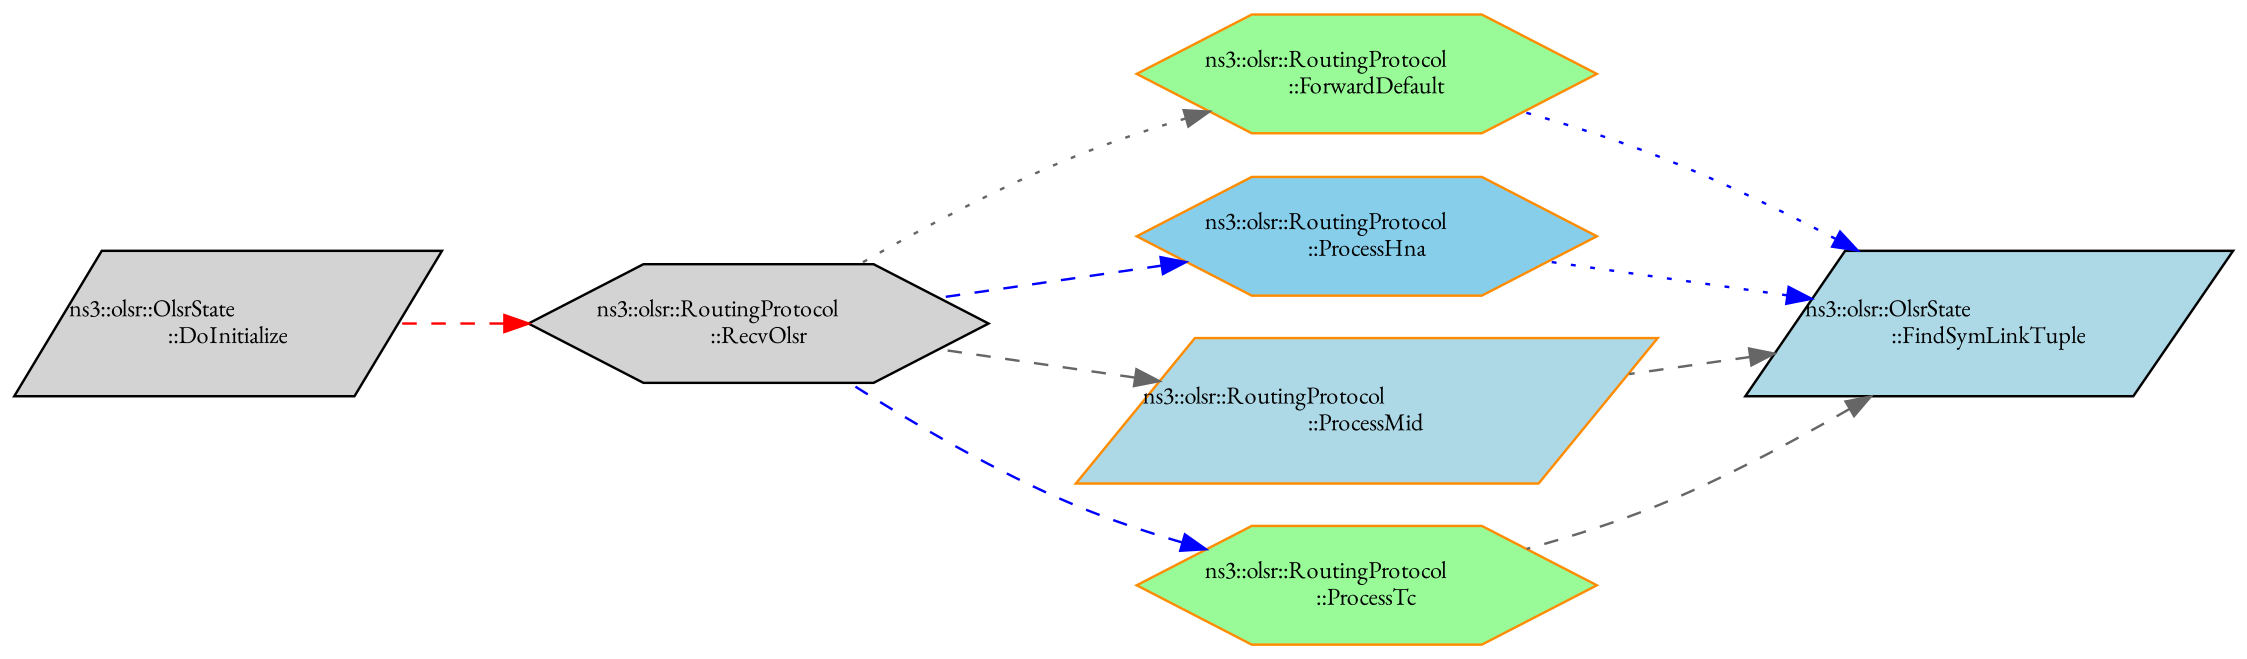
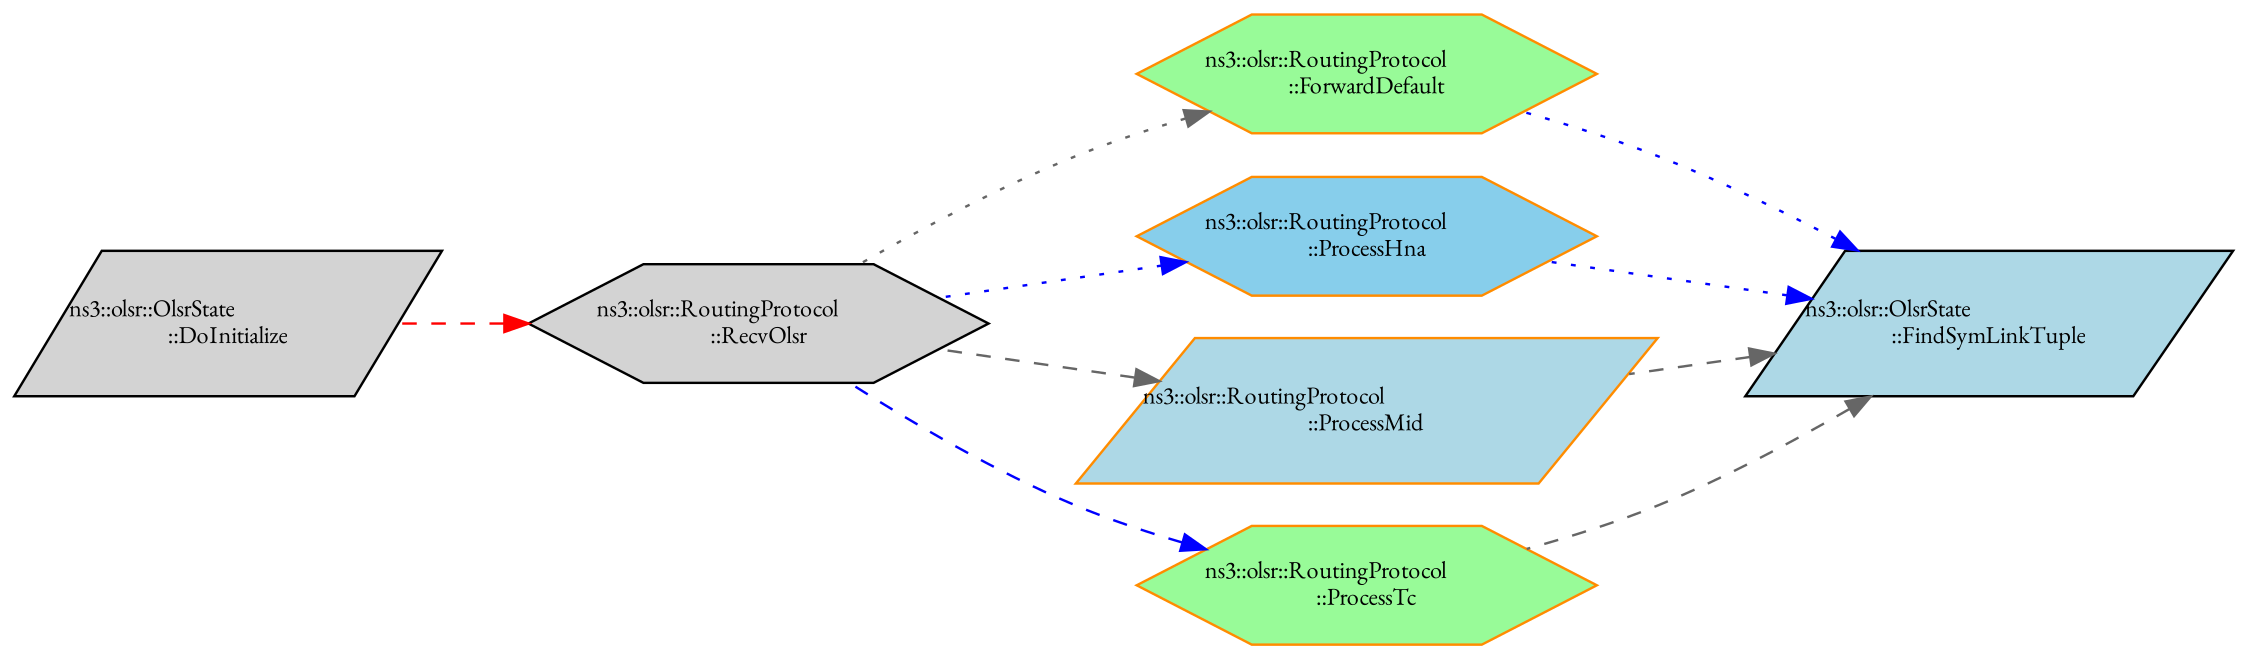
edge "ns3::olsr::RoutingProtocol ::RecvOlsr" -> "ns3::olsr::RoutingProtocol ::ProcessHna": style dashed -> dotted
